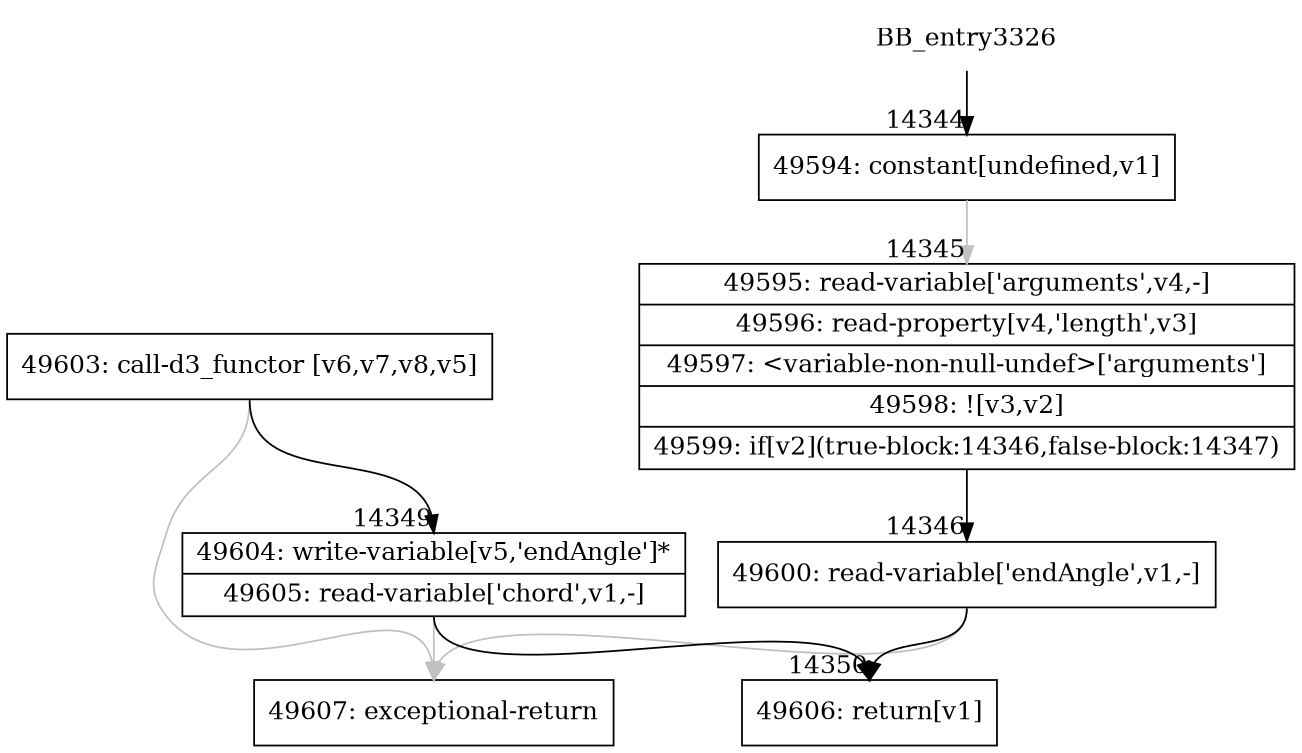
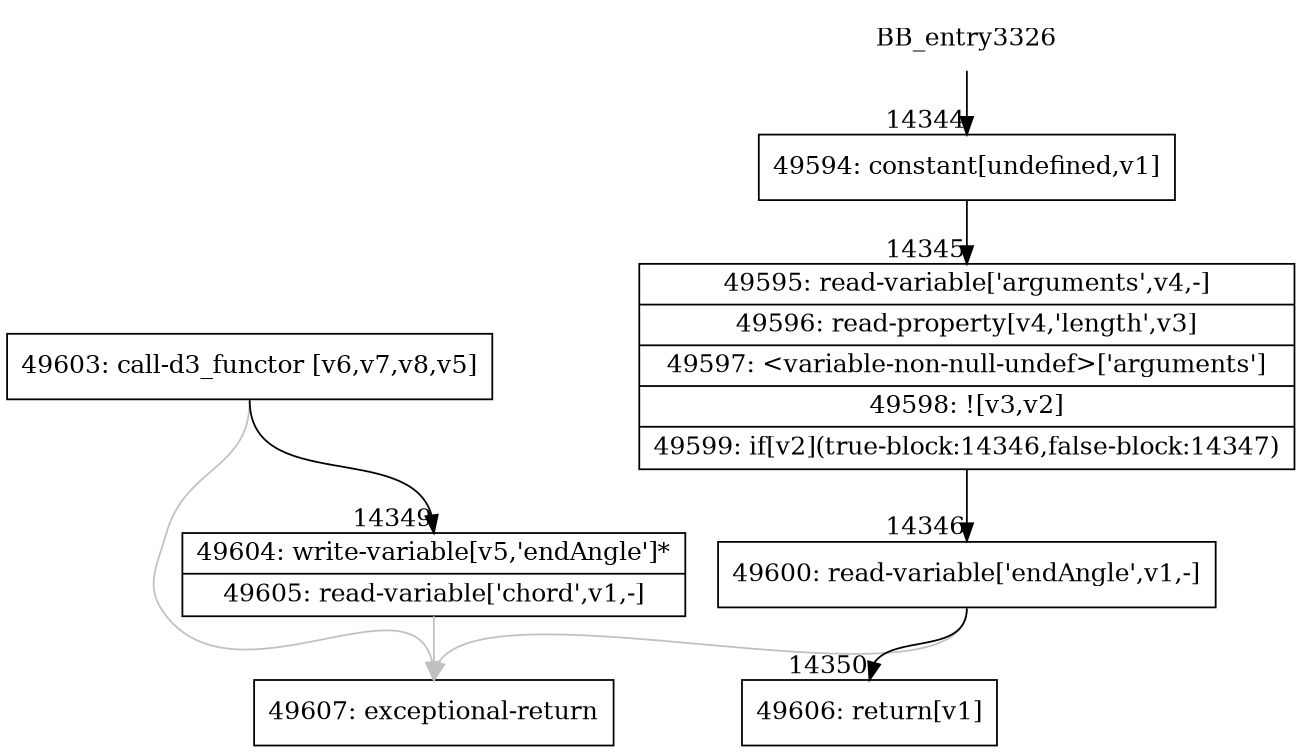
edge "49594: constant[undefined,v1]" -> "49595: read-variable['arguments',v4,-]": color gray -> black
edge "49604: write-variable[v5,'endAngle']*" -> "49606: return[v1]": removed
